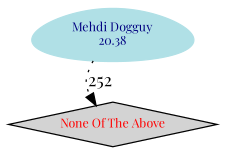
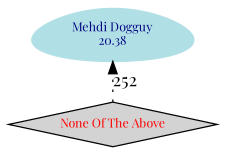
edge "Mehdi Dogguy 20.38" -> "None Of The Above": reversed
